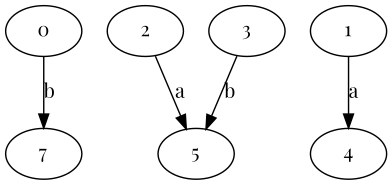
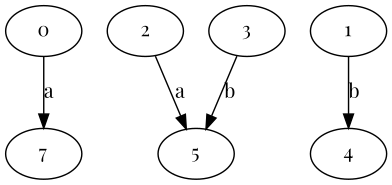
edge "0" -> "7": label "b" -> "a"
edge "1" -> "4": label "a" -> "b"
